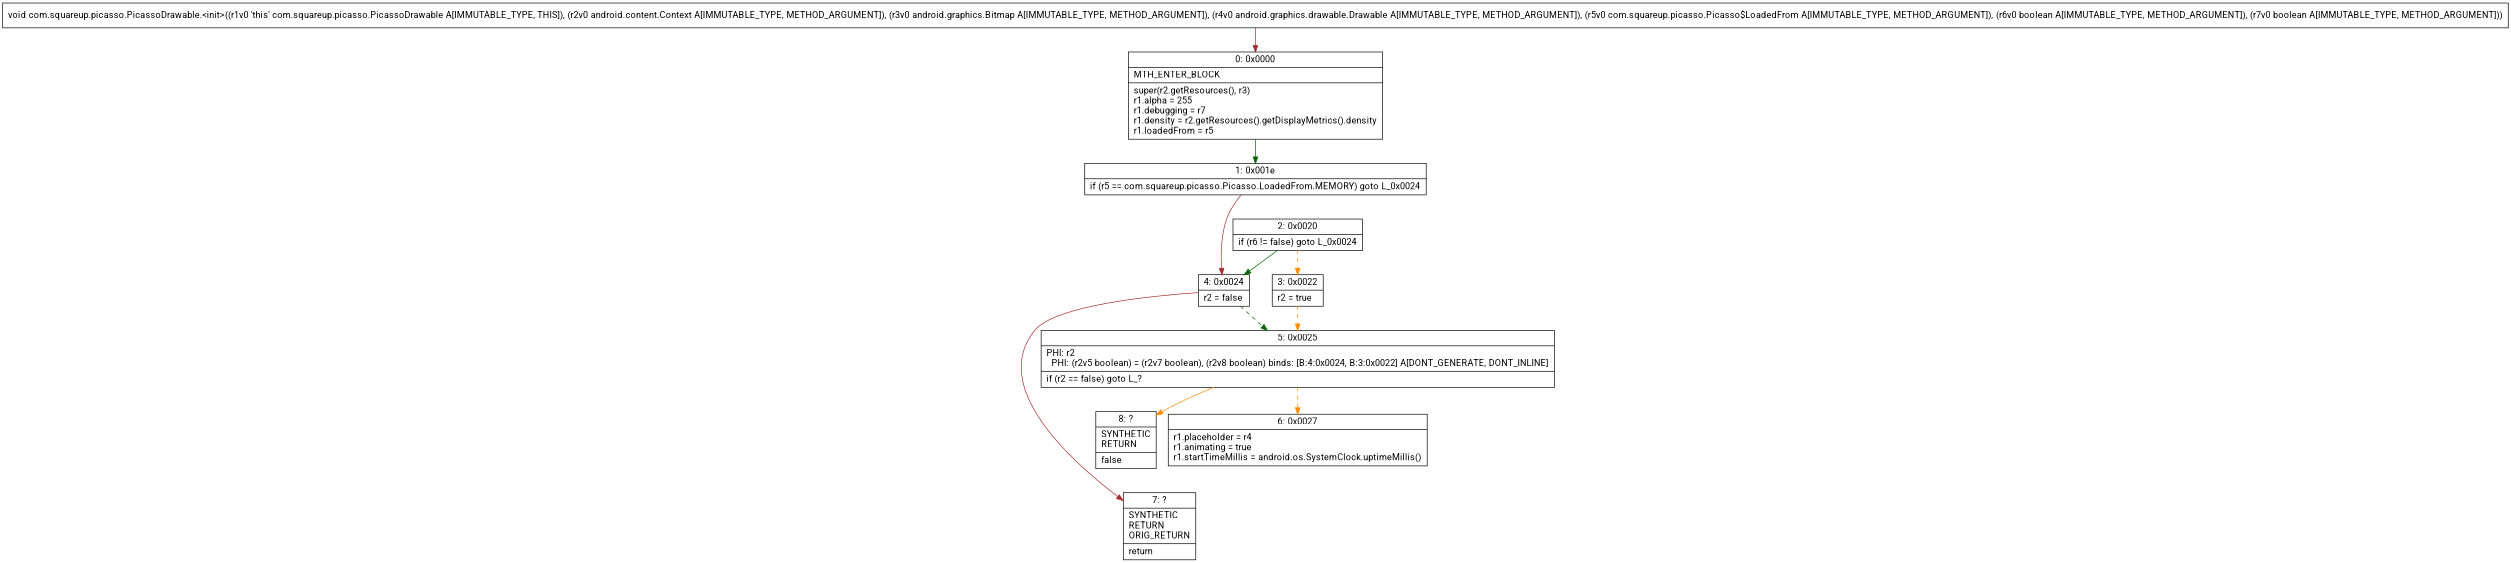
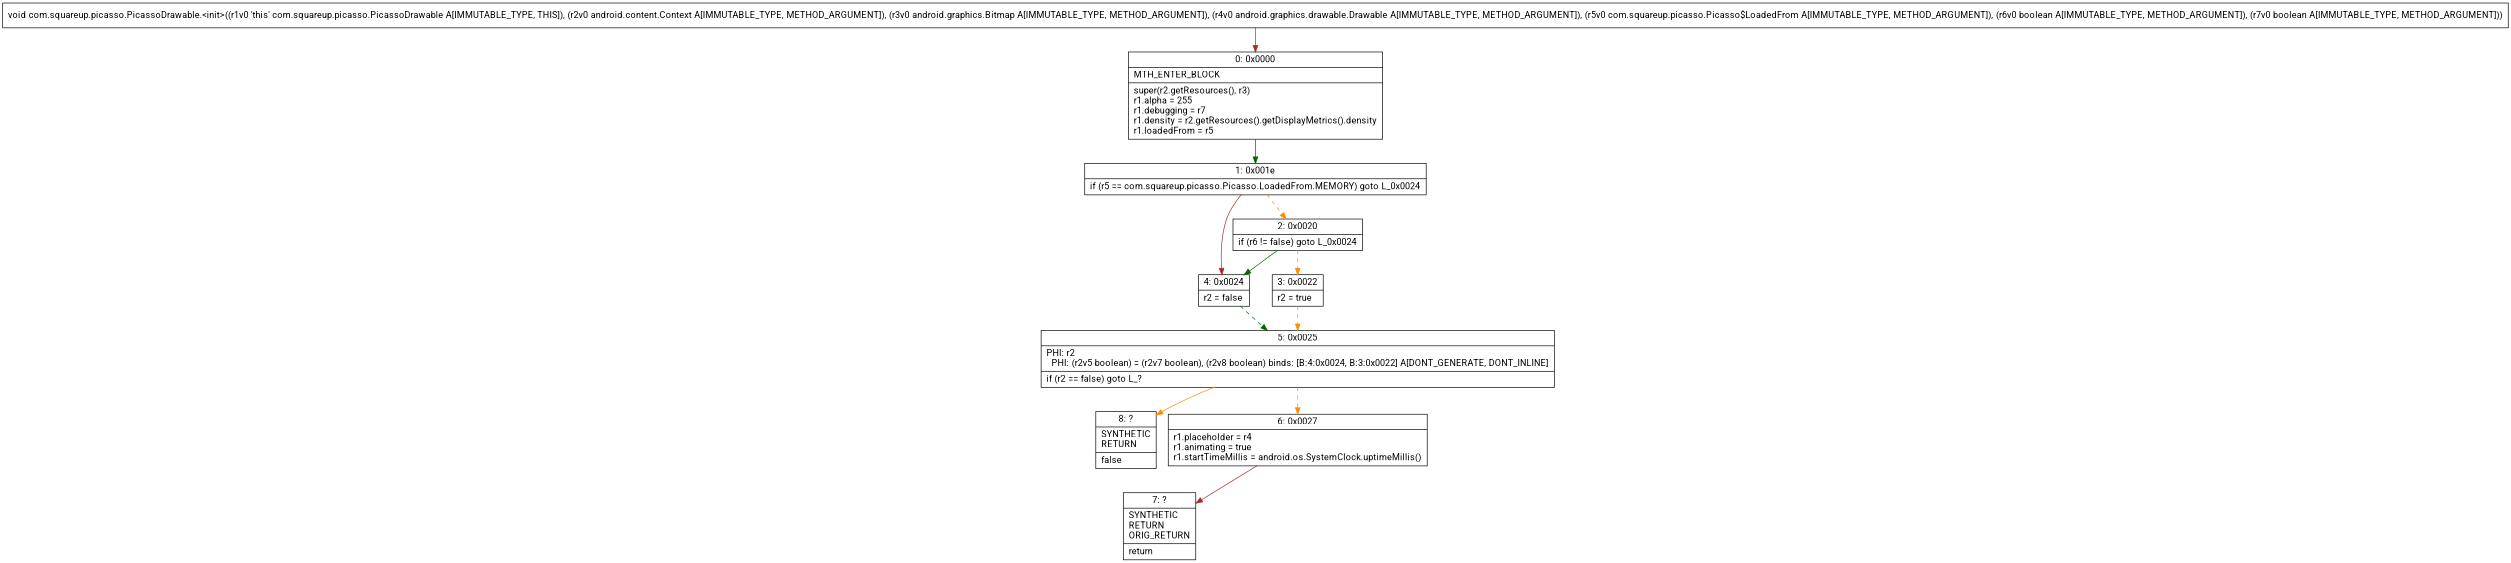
edge "1: 0x001e" -> "2: 0x0020": added
edge "4: 0x0024" -> "7: ?": now "6: 0x0027" -> "7: ?"
